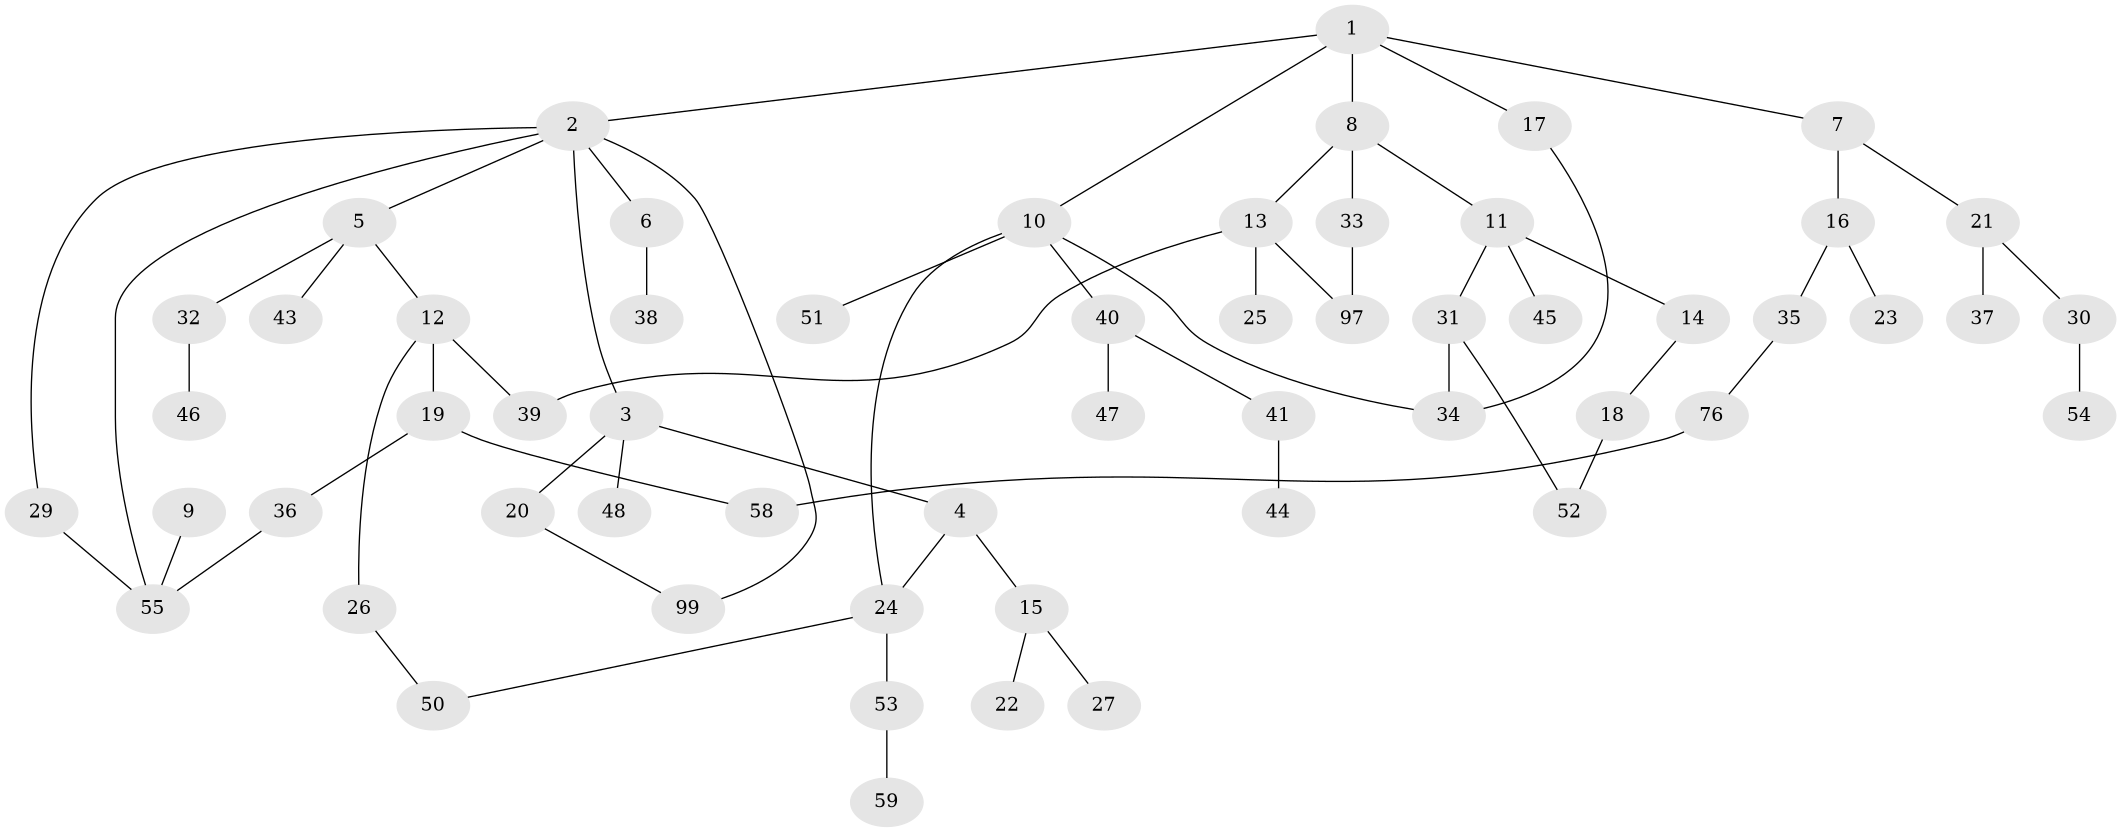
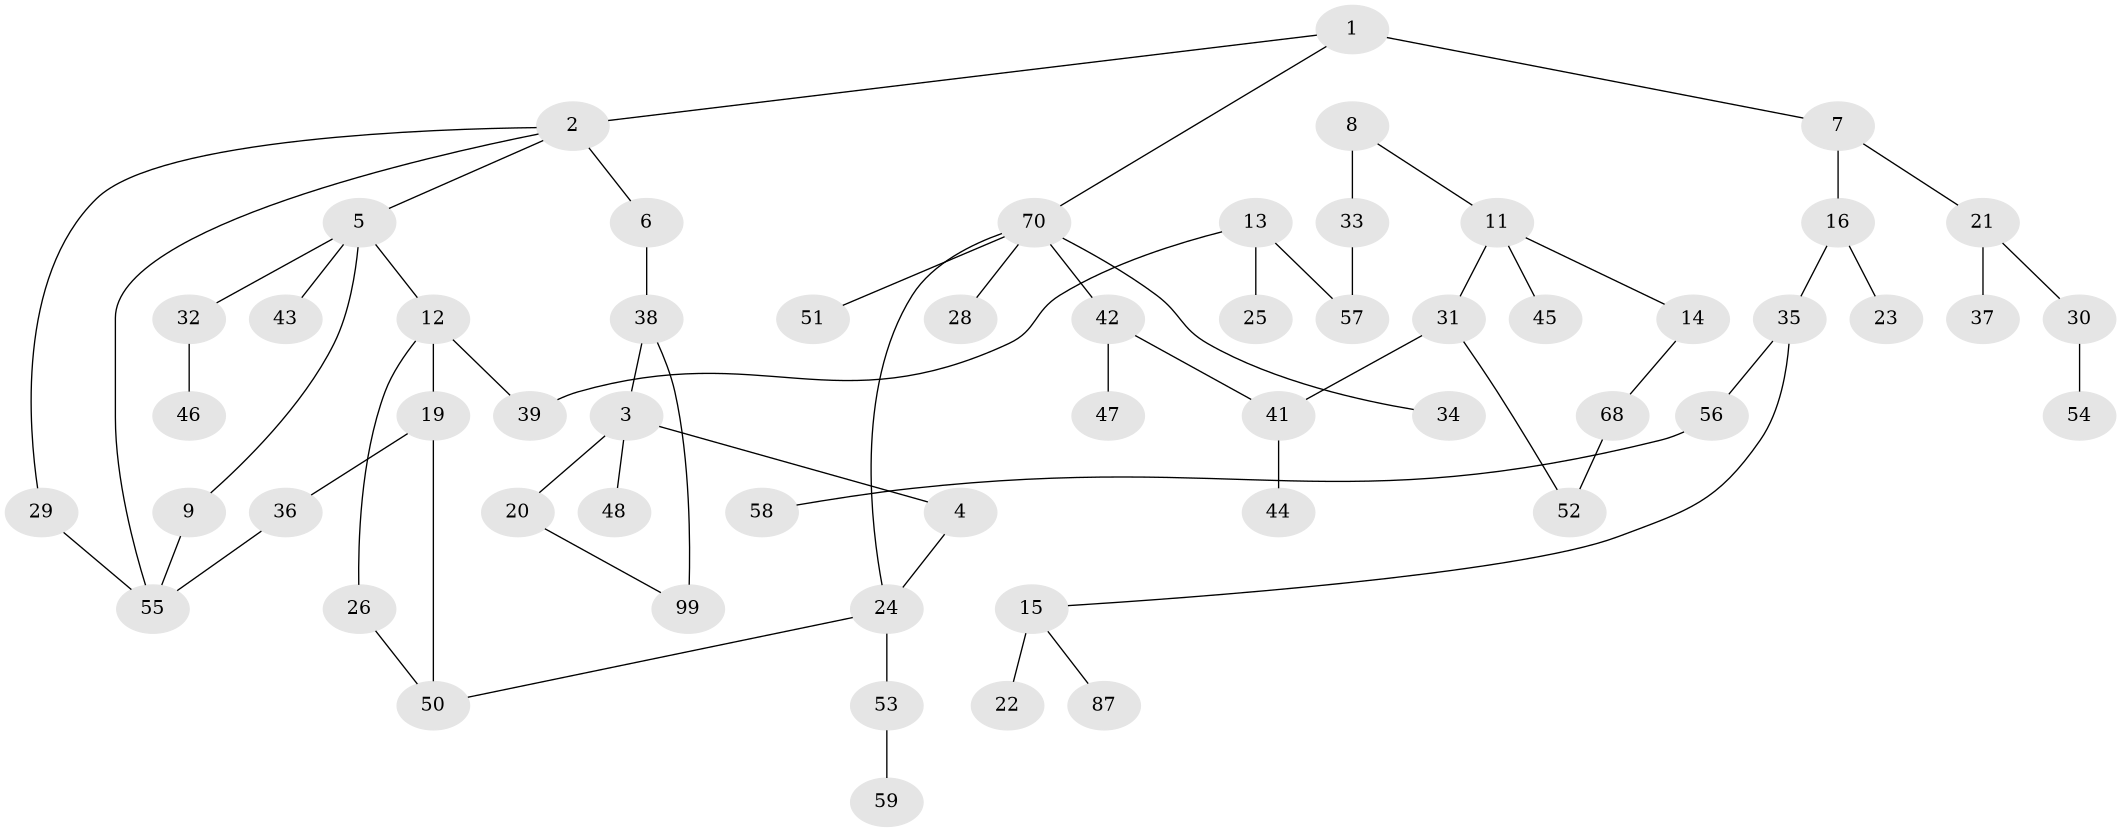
edge "1" -- "8": removed
node "17": removed
edge "8" -- "13": removed
node "10": label "10" -> "70"
edge "2" -- "3": now "38" -- "3"
node "28": added
node "40": label "40" -> "42"
node "97": label "97" -> "57"
edge "2" -- "99": now "38" -- "99"
edge "31" -- "34": now "31" -- "41"
edge "5" -- "9": added
node "18": label "18" -> "68"
node "76": label "76" -> "56"
edge "19" -- "58": now "19" -- "50"
edge "4" -- "15": now "35" -- "15"
node "27": label "27" -> "87"
